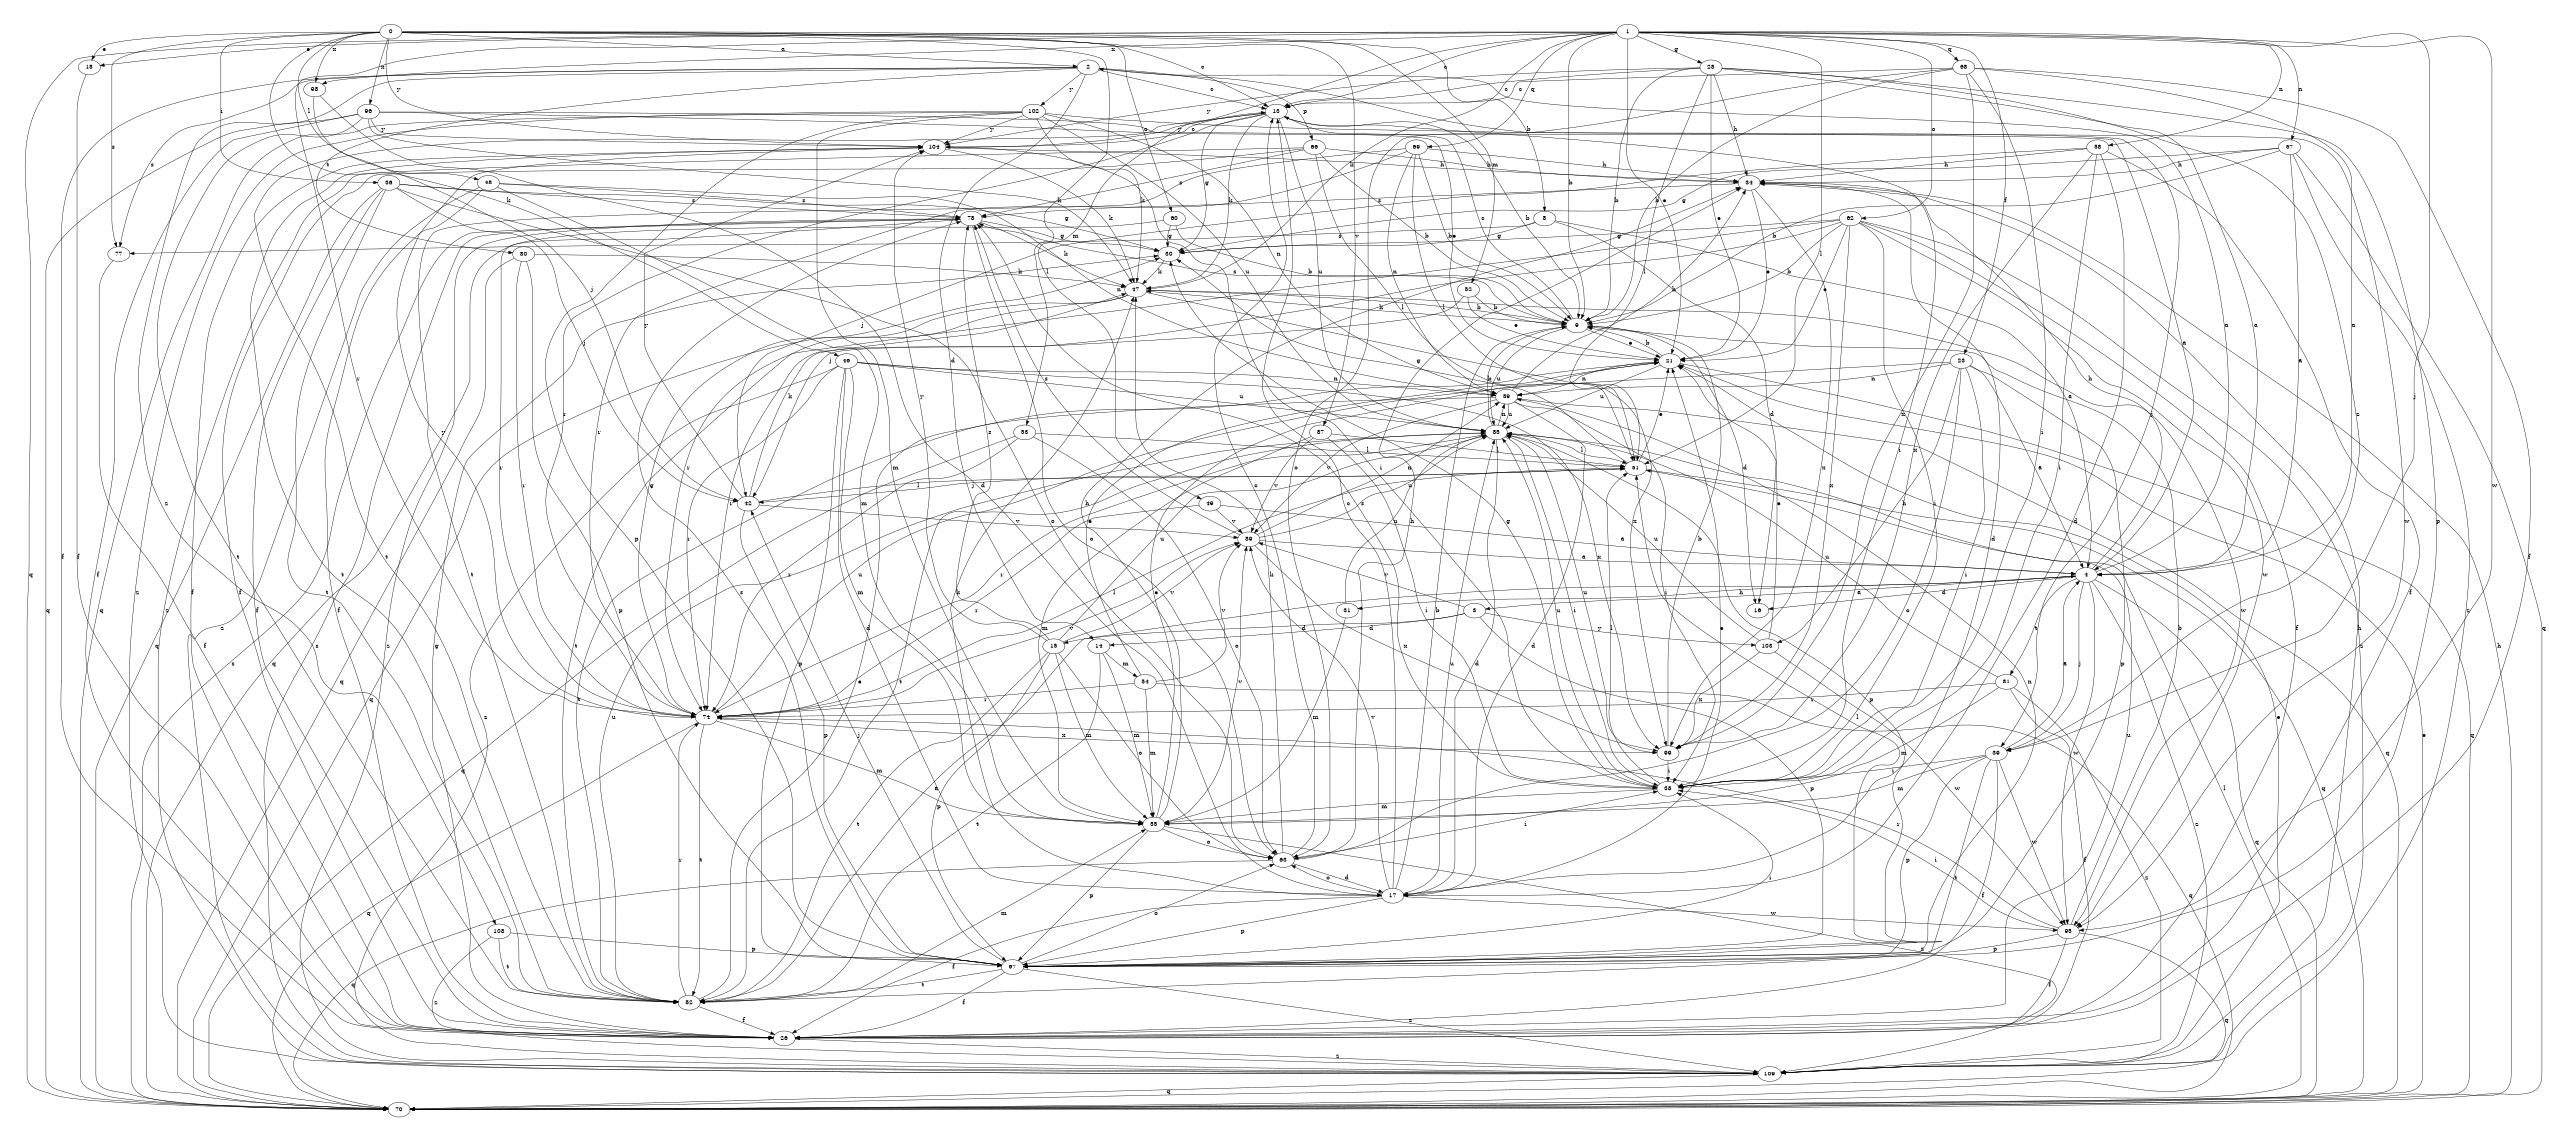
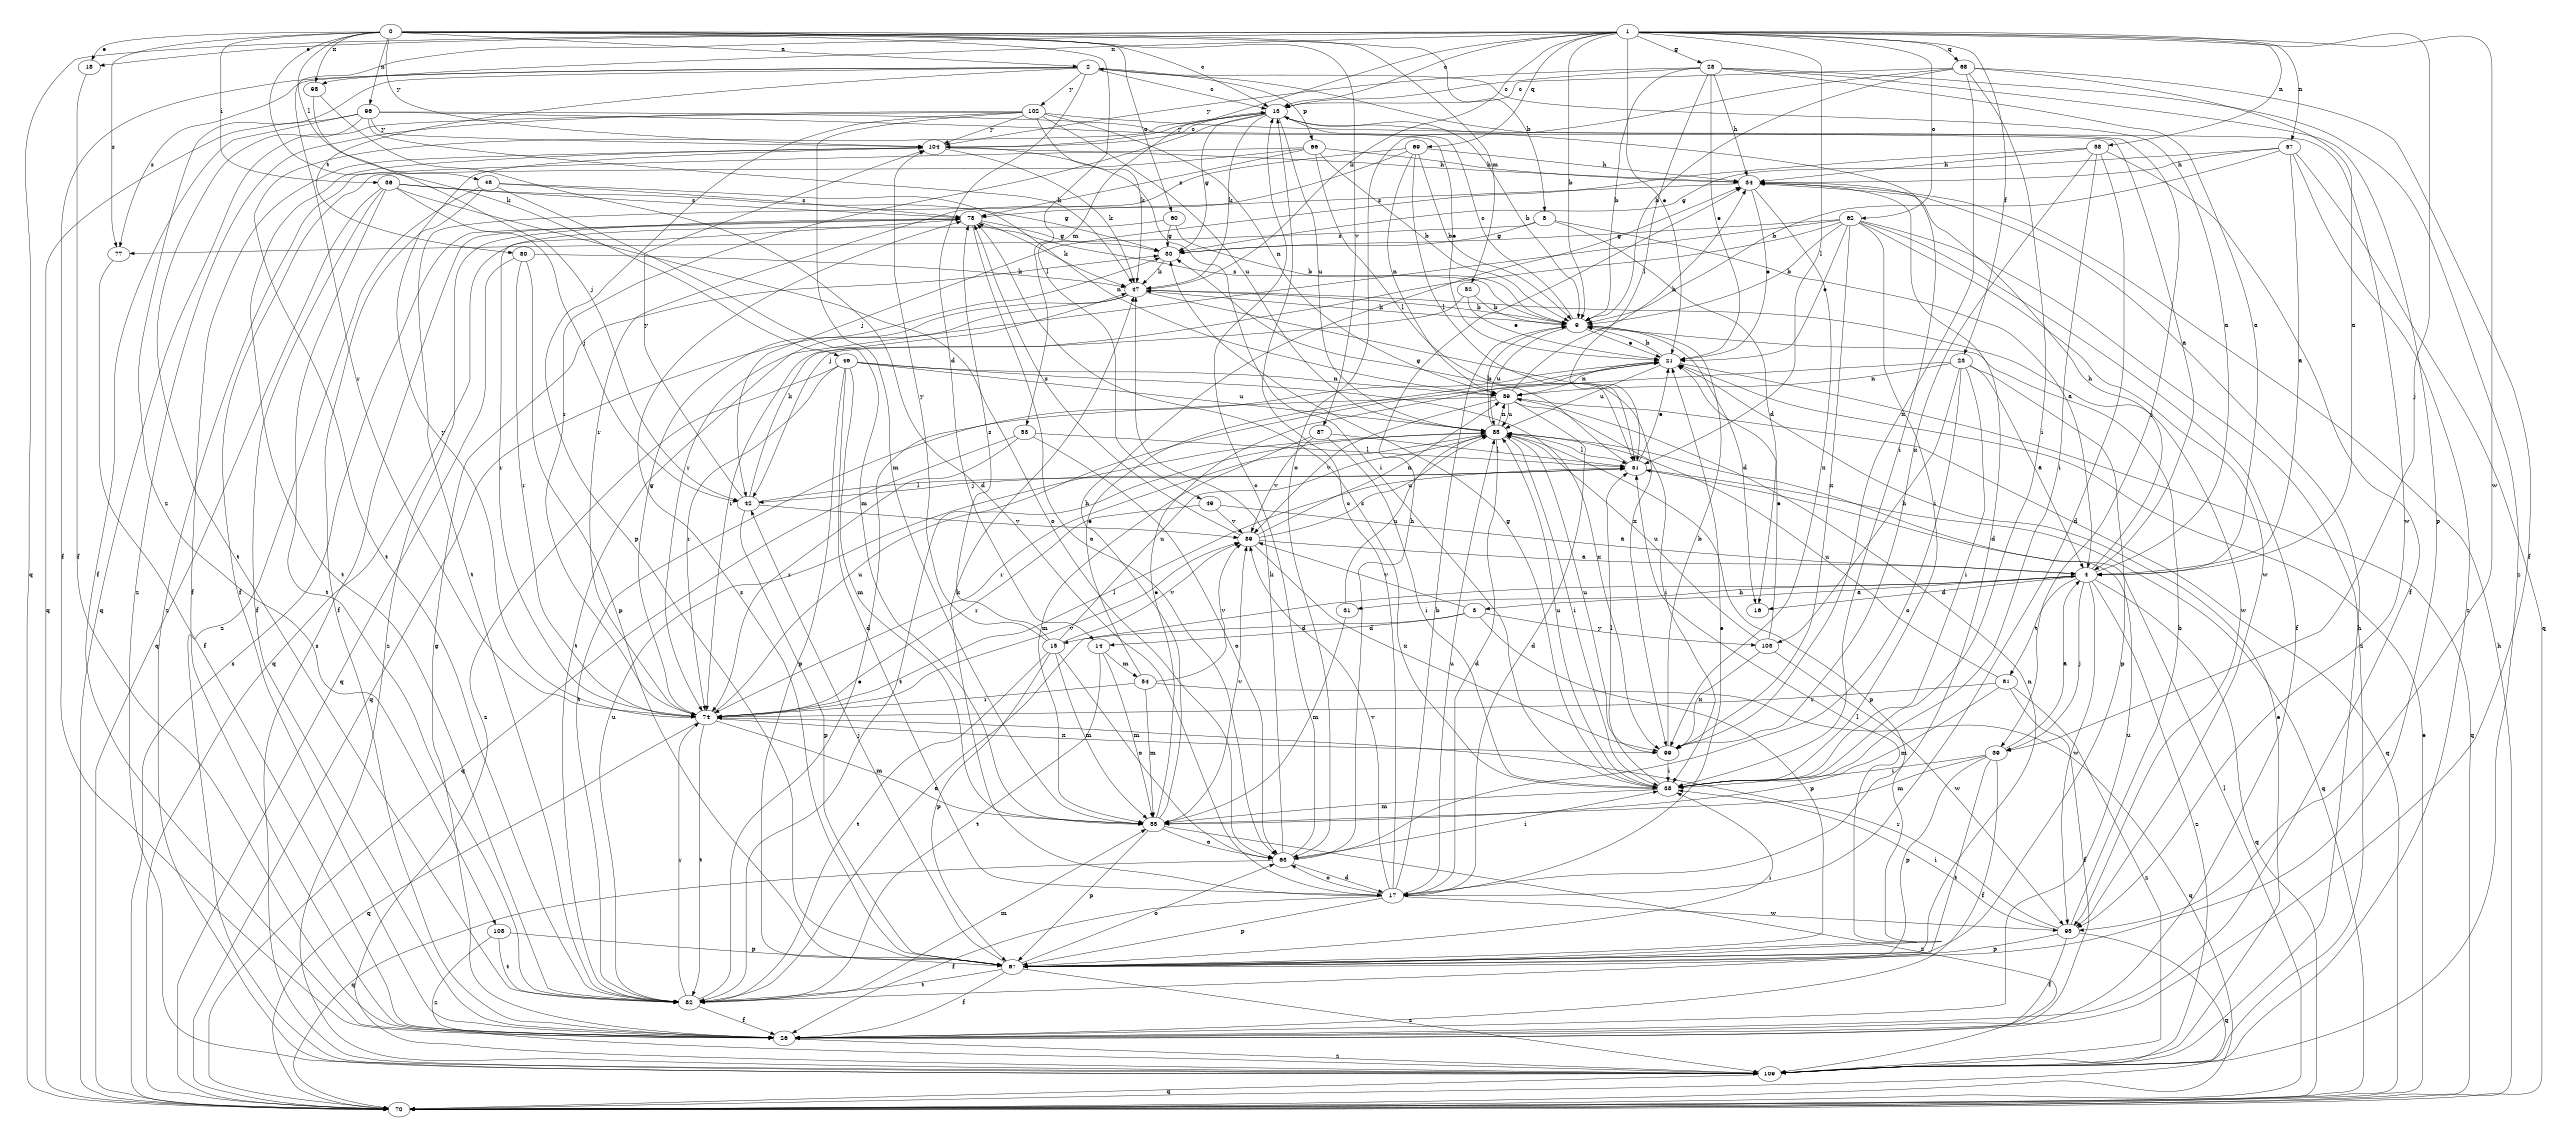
edge "28" -> "39": now "28" -> "109"
edge "39" -> "95": removed, label "w"
